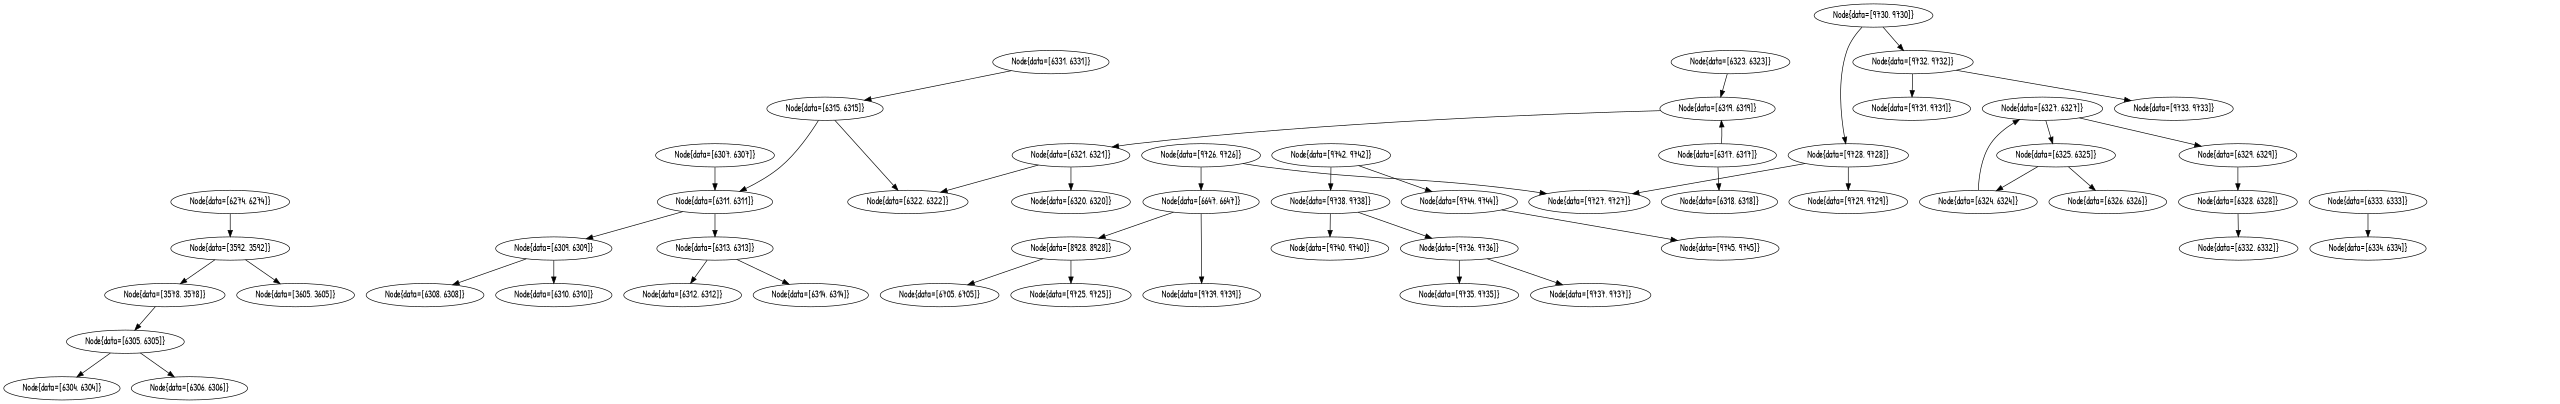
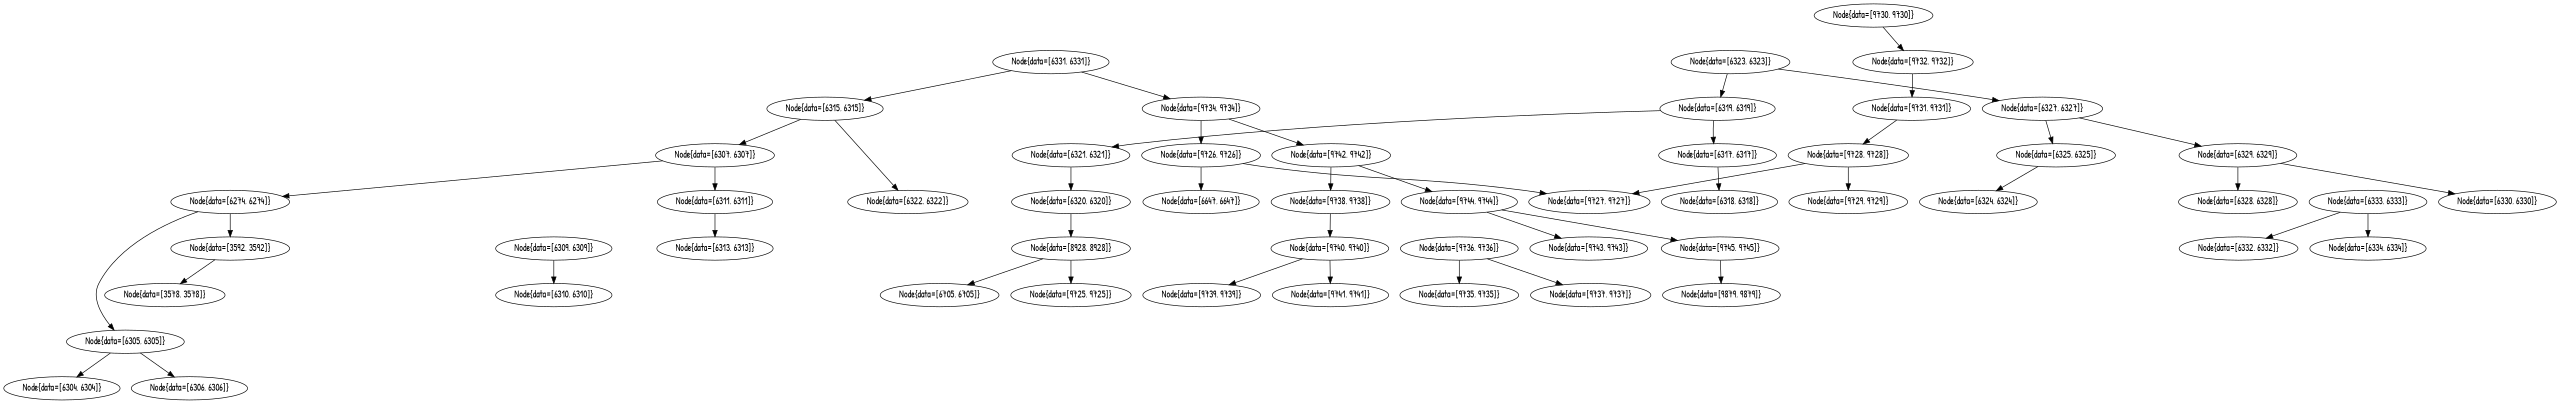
edge "Node{data=[9730, 9730]}" -> "Node{data=[9728, 9728]}": now "Node{data=[9731, 9731]}" -> "Node{data=[9728, 9728]}"
node "Node{data=[9734, 9734]}": added
node "Node{data=[9733, 9733]}": removed
edge "Node{data=[6317, 6317]}" -> "Node{data=[6319, 6319]}": reversed
edge "Node{data=[6324, 6324]}" -> "Node{data=[6327, 6327]}": now "Node{data=[6323, 6323]}" -> "Node{data=[6327, 6327]}"
edge "Node{data=[6315, 6315]}" -> "Node{data=[6311, 6311]}": now "Node{data=[6315, 6315]}" -> "Node{data=[6307, 6307]}"
edge "Node{data=[6307, 6307]}" -> "Node{data=[6274, 6274]}": added
edge "Node{data=[6321, 6321]}" -> "Node{data=[6322, 6322]}": removed
node "Node{data=[6326, 6326]}": removed
node "Node{data=[6330, 6330]}": added
edge "Node{data=[6328, 6328]}" -> "Node{data=[6332, 6332]}": now "Node{data=[6333, 6333]}" -> "Node{data=[6332, 6332]}"
edge "Node{data=[6311, 6311]}" -> "Node{data=[6309, 6309]}": removed
edge "Node{data=[6647, 6647]}" -> "Node{data=[8928, 8928]}": now "Node{data=[6320, 6320]}" -> "Node{data=[8928, 8928]}"
edge "Node{data=[9738, 9738]}" -> "Node{data=[9736, 9736]}": removed
edge "Node{data=[6647, 6647]}" -> "Node{data=[9739, 9739]}": now "Node{data=[9740, 9740]}" -> "Node{data=[9739, 9739]}"
node "Node{data=[9743, 9743]}": added
node "Node{data=[3605, 3605]}": removed
node "Node{data=[6308, 6308]}": removed
node "Node{data=[6312, 6312]}": removed
node "Node{data=[6314, 6314]}": removed
node "Node{data=[9741, 9741]}": added
node "Node{data=[9879, 9879]}": added
edge "Node{data=[3578, 3578]}" -> "Node{data=[6305, 6305]}": now "Node{data=[6274, 6274]}" -> "Node{data=[6305, 6305]}"
